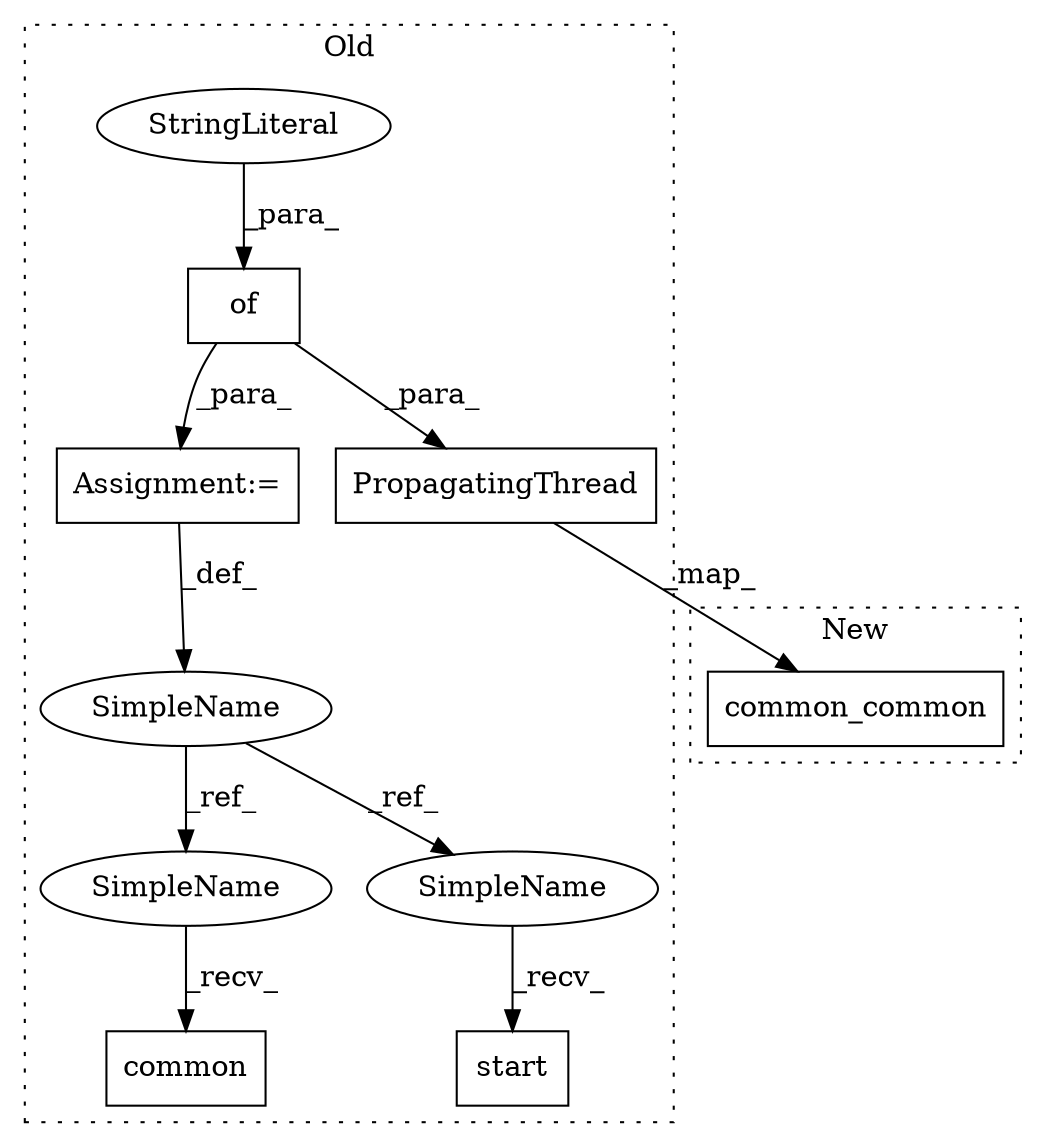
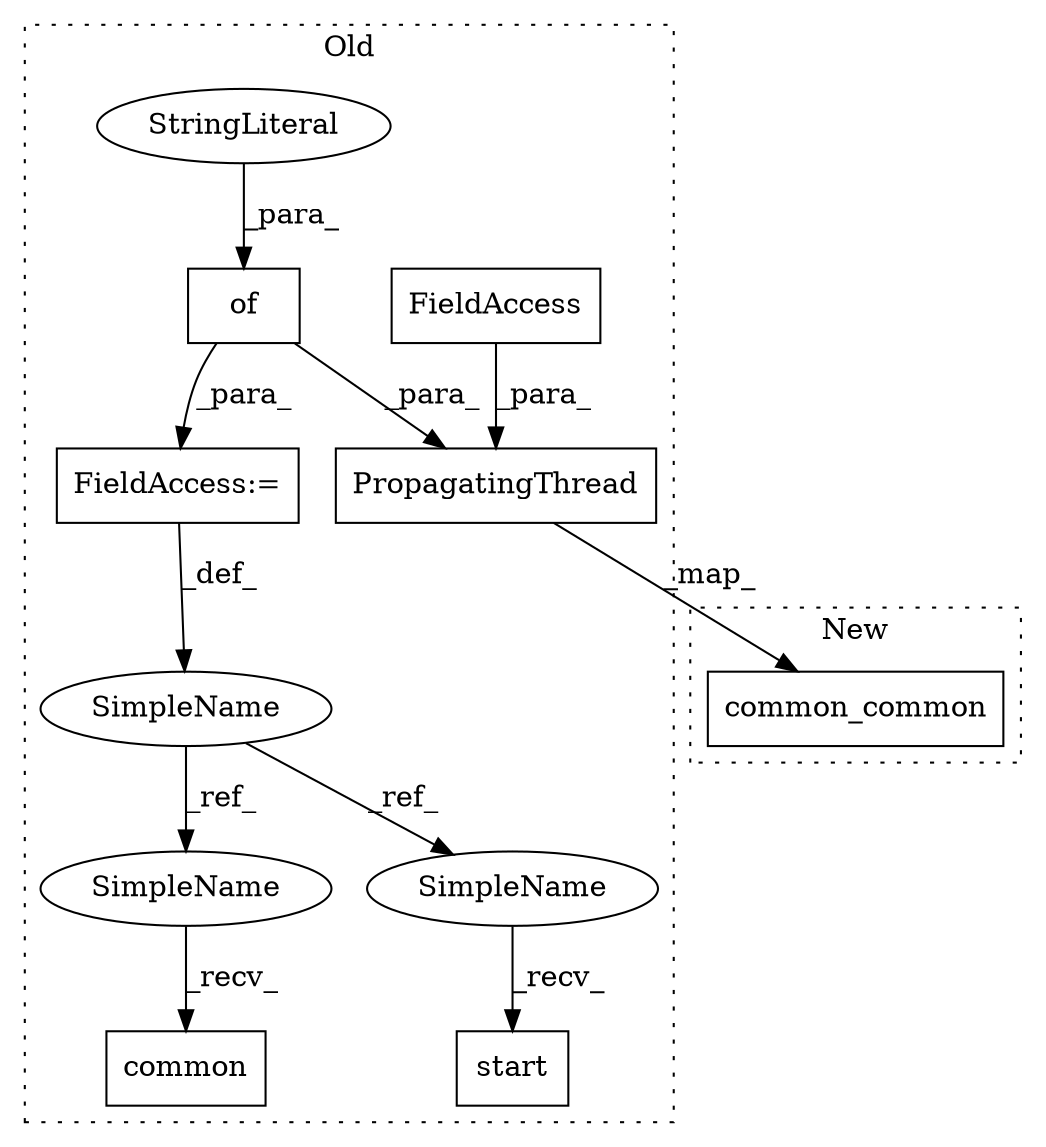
node "FieldAccess": added
node "Assignment:=": label "Assignment:=" -> "FieldAccess:="
